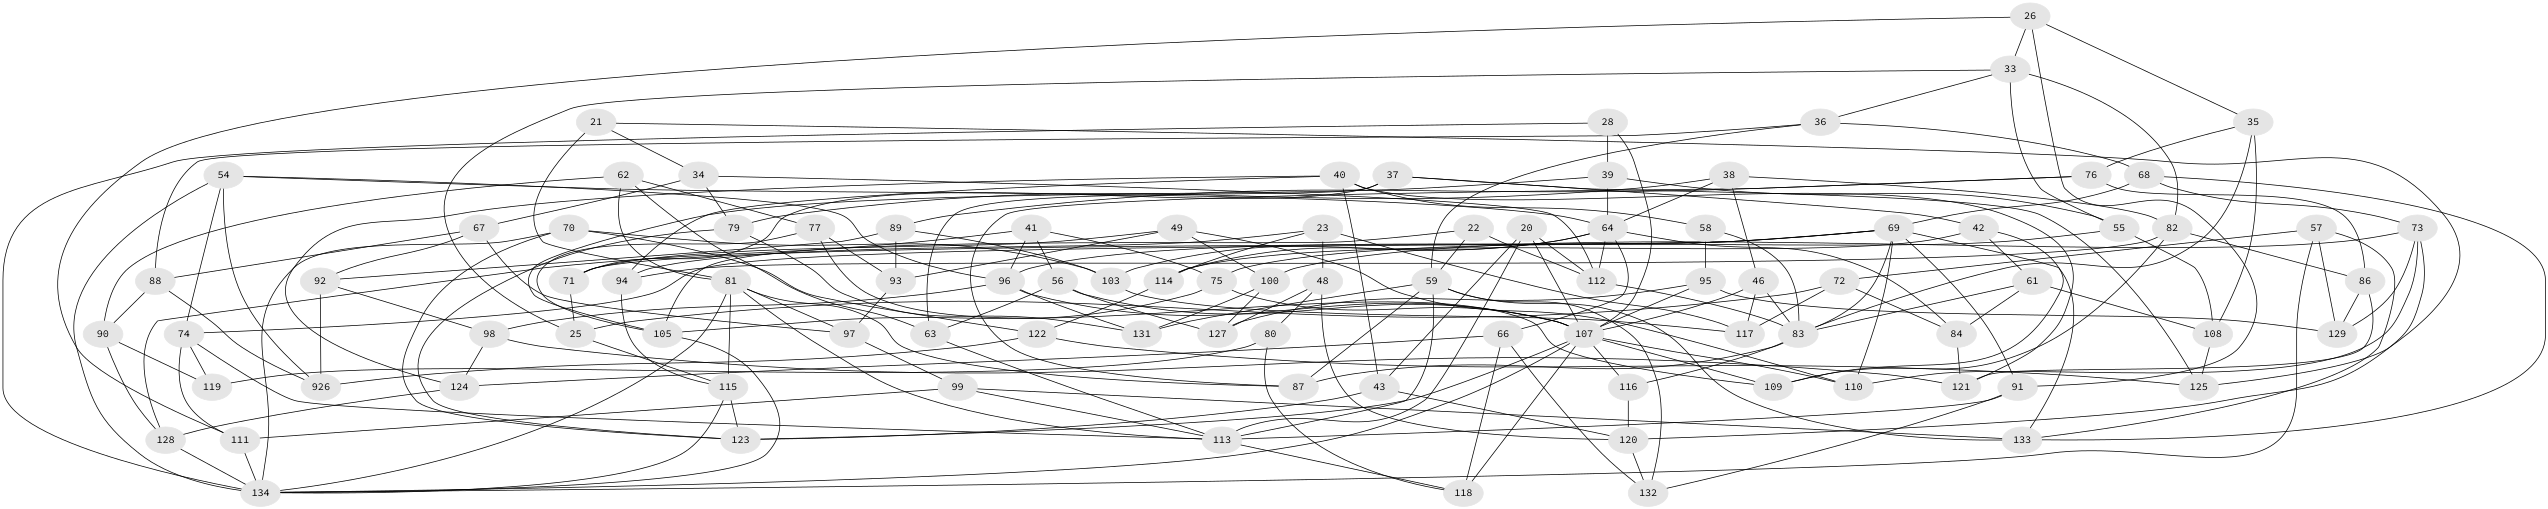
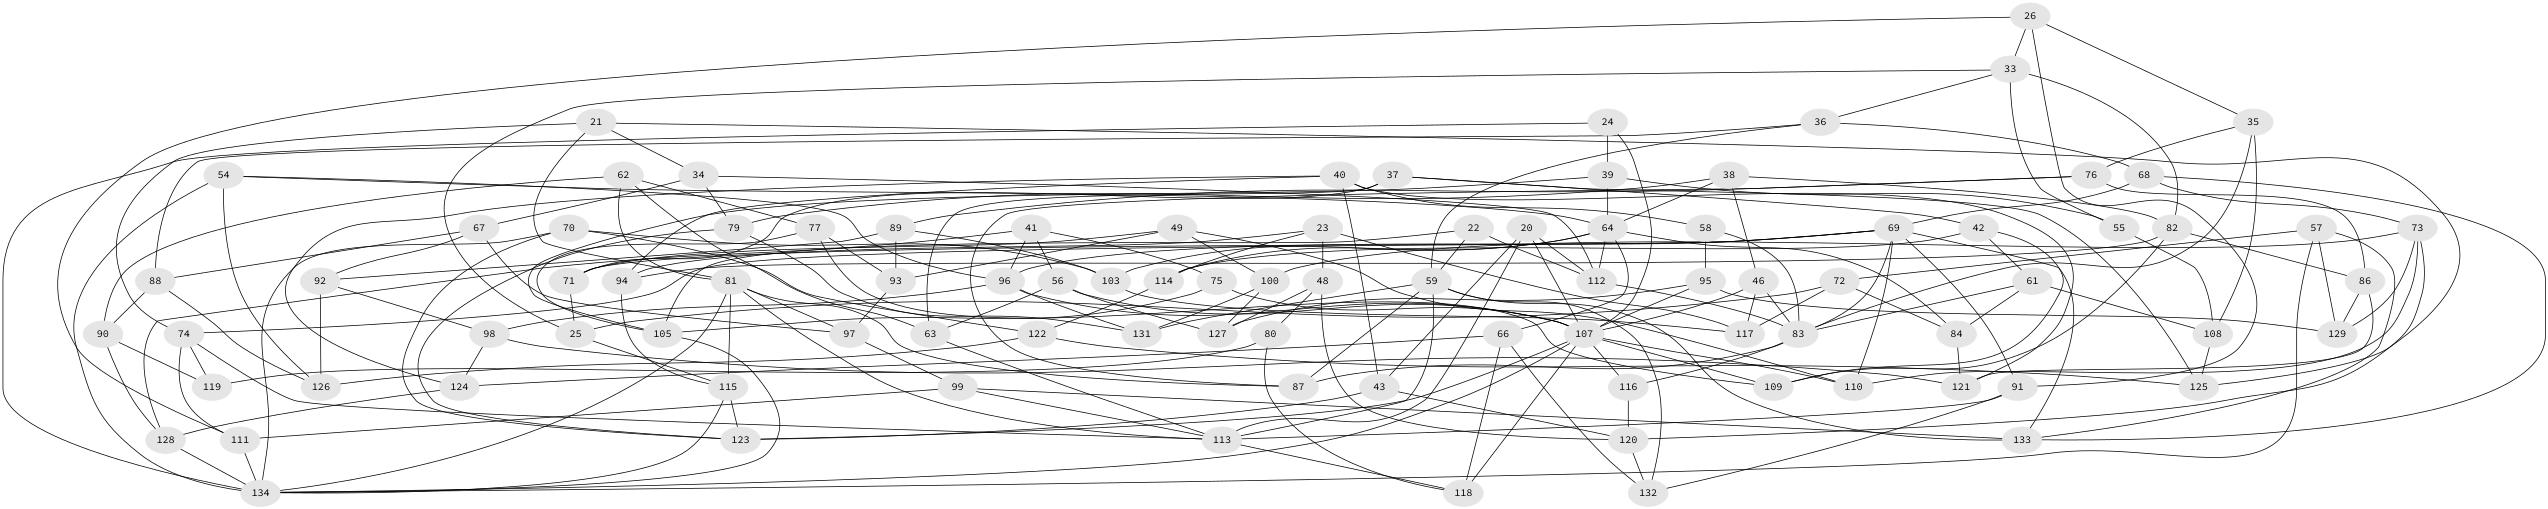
node "28": label "28" -> "24"
edge "55" -- "75": removed
edge "54" -- "74": now "21" -- "74"
node "926": label "926" -> "126"
